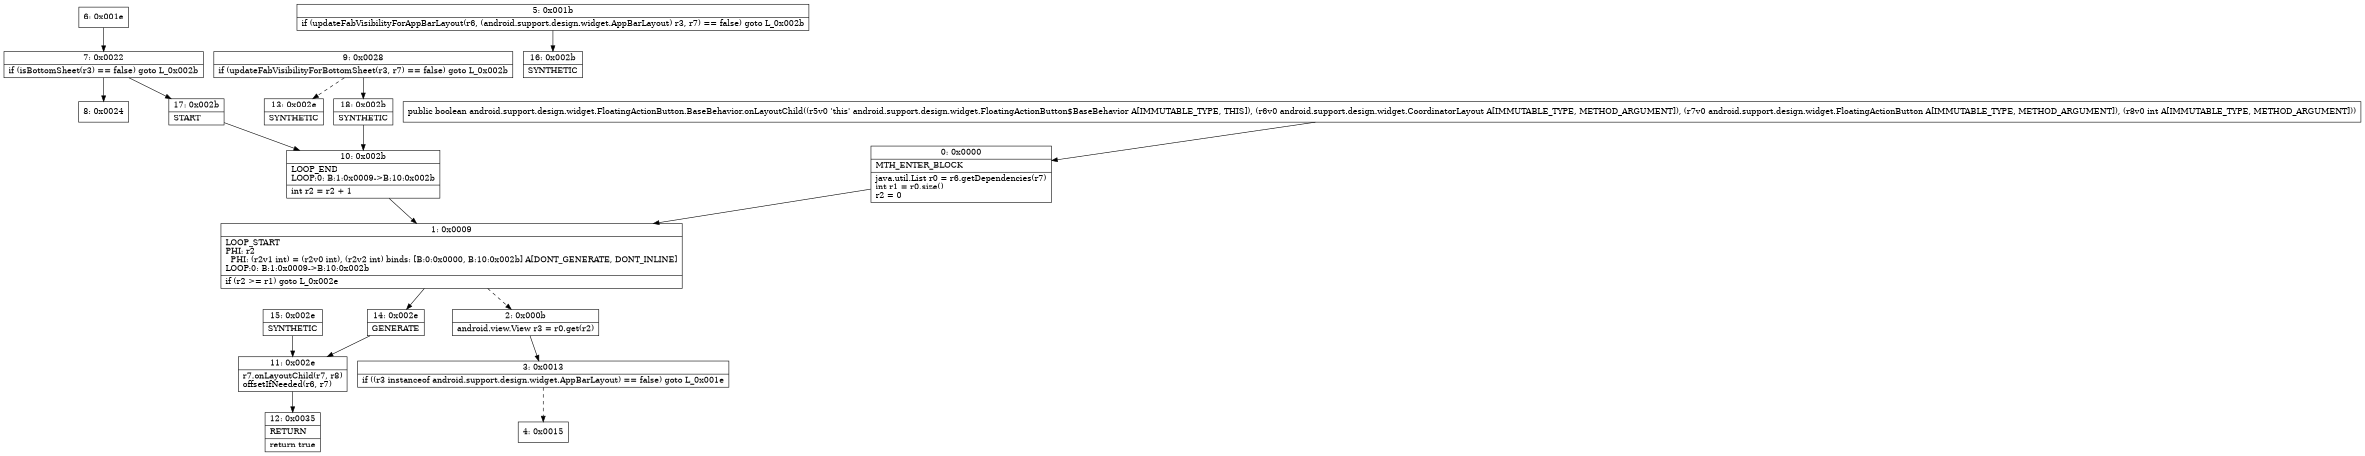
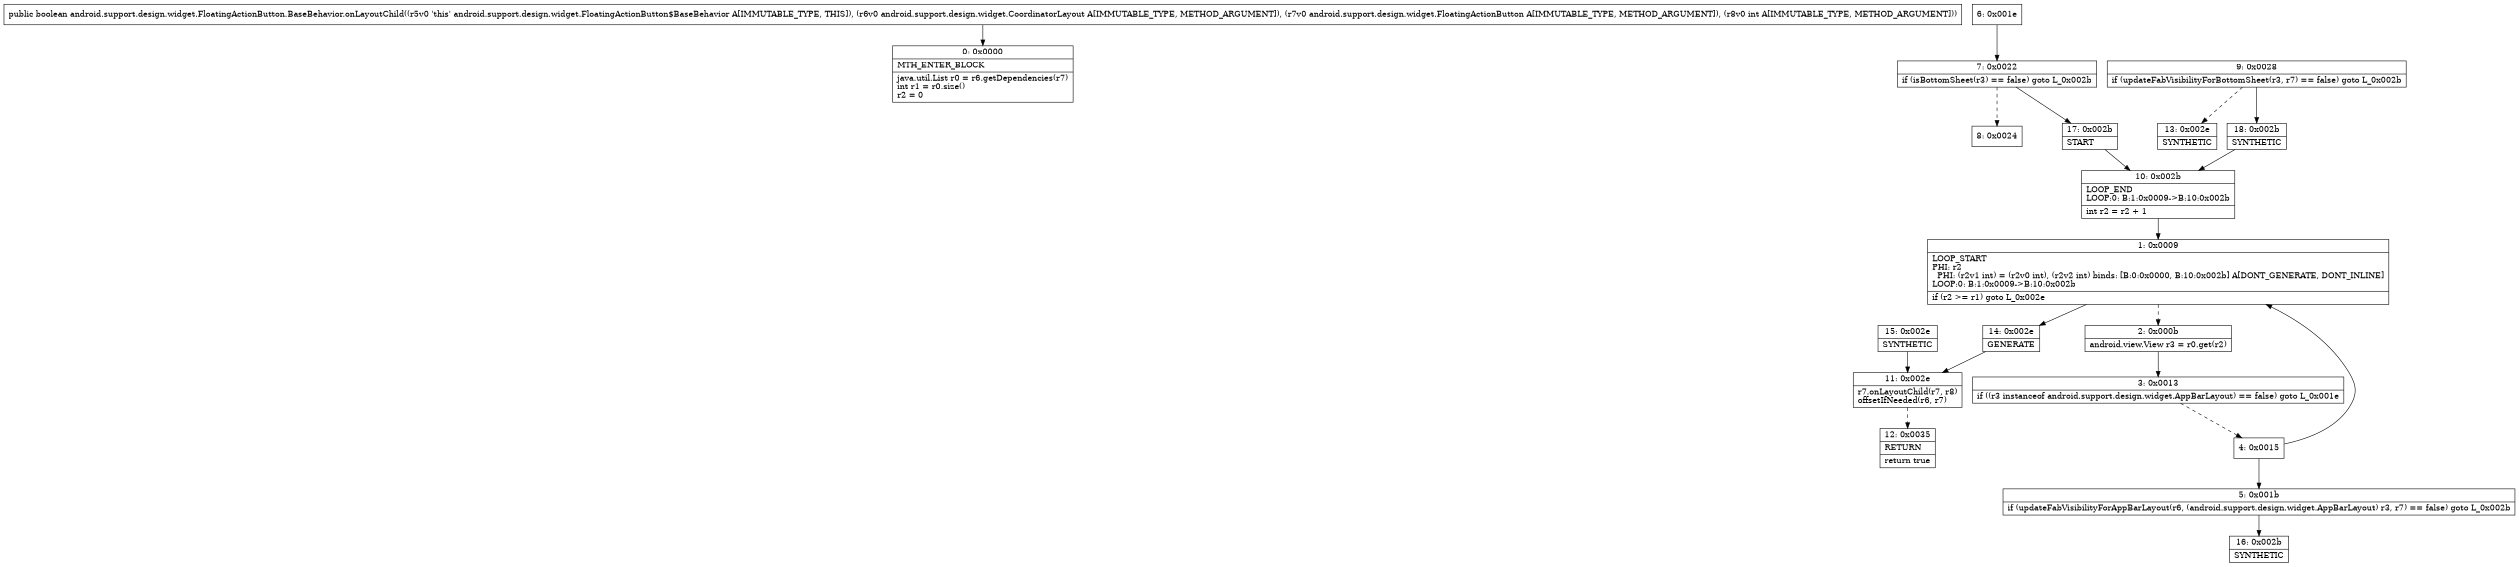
edge "7: 0x0022" -> "8: 0x0024": style solid -> dashed
edge "0: 0x0000" -> "1: 0x0009": now "4: 0x0015" -> "1: 0x0009"
edge "11: 0x002e" -> "12: 0x0035": style solid -> dashed
edge "4: 0x0015" -> "5: 0x001b": added
